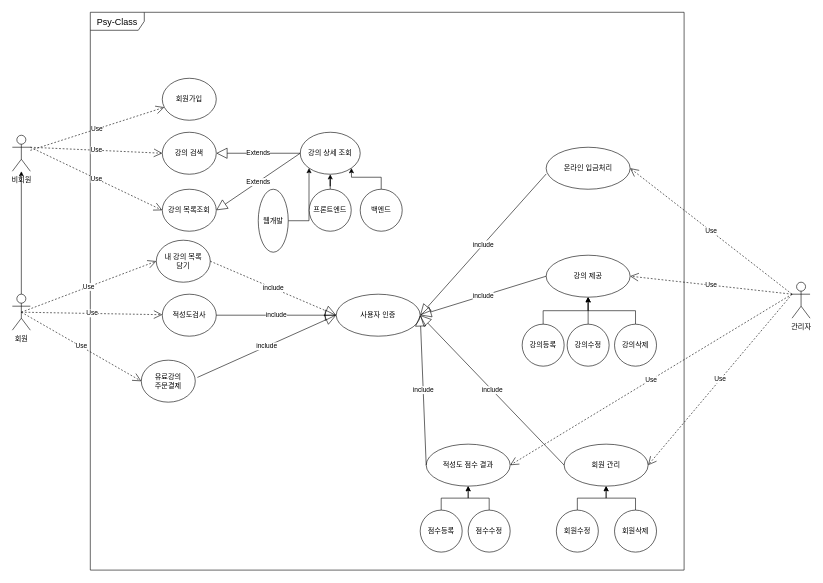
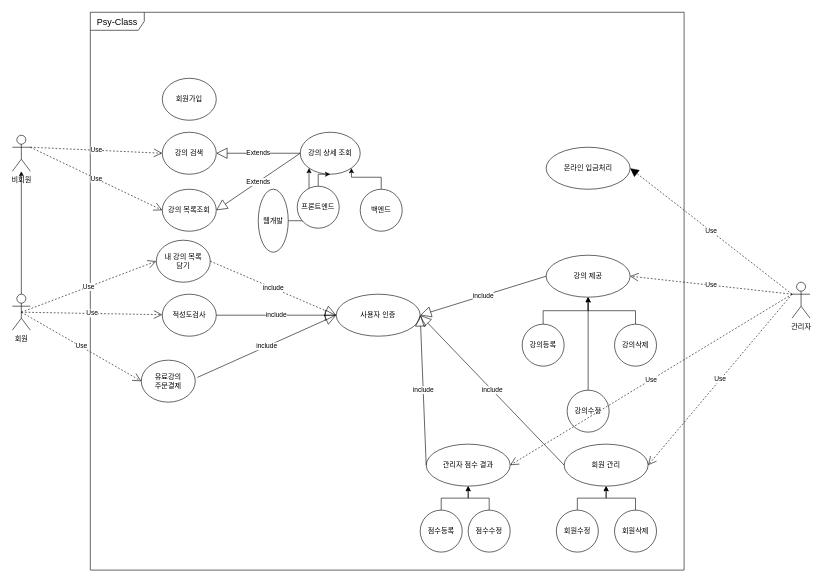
edge "비회원" -> "회원가입": removed, label "Use"
edge "관리자" -> "온라인 입금처리": arrowhead open -> block
node "프론트엔드": moved (330, 210) -> (318, 207)
edge "온라인 입금처리" -> "사용자 인증": removed, label "include"
node "강의수정": moved (588, 345) -> (588, 411)
node "적성도 점수 결과": label "적성도 점수 결과" -> "관리자 점수 결과"
